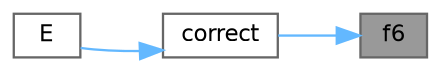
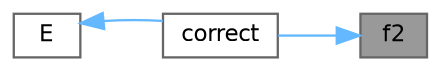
node "f6": label "f6" -> "f2"
edge "E" -> "correct": reversed
